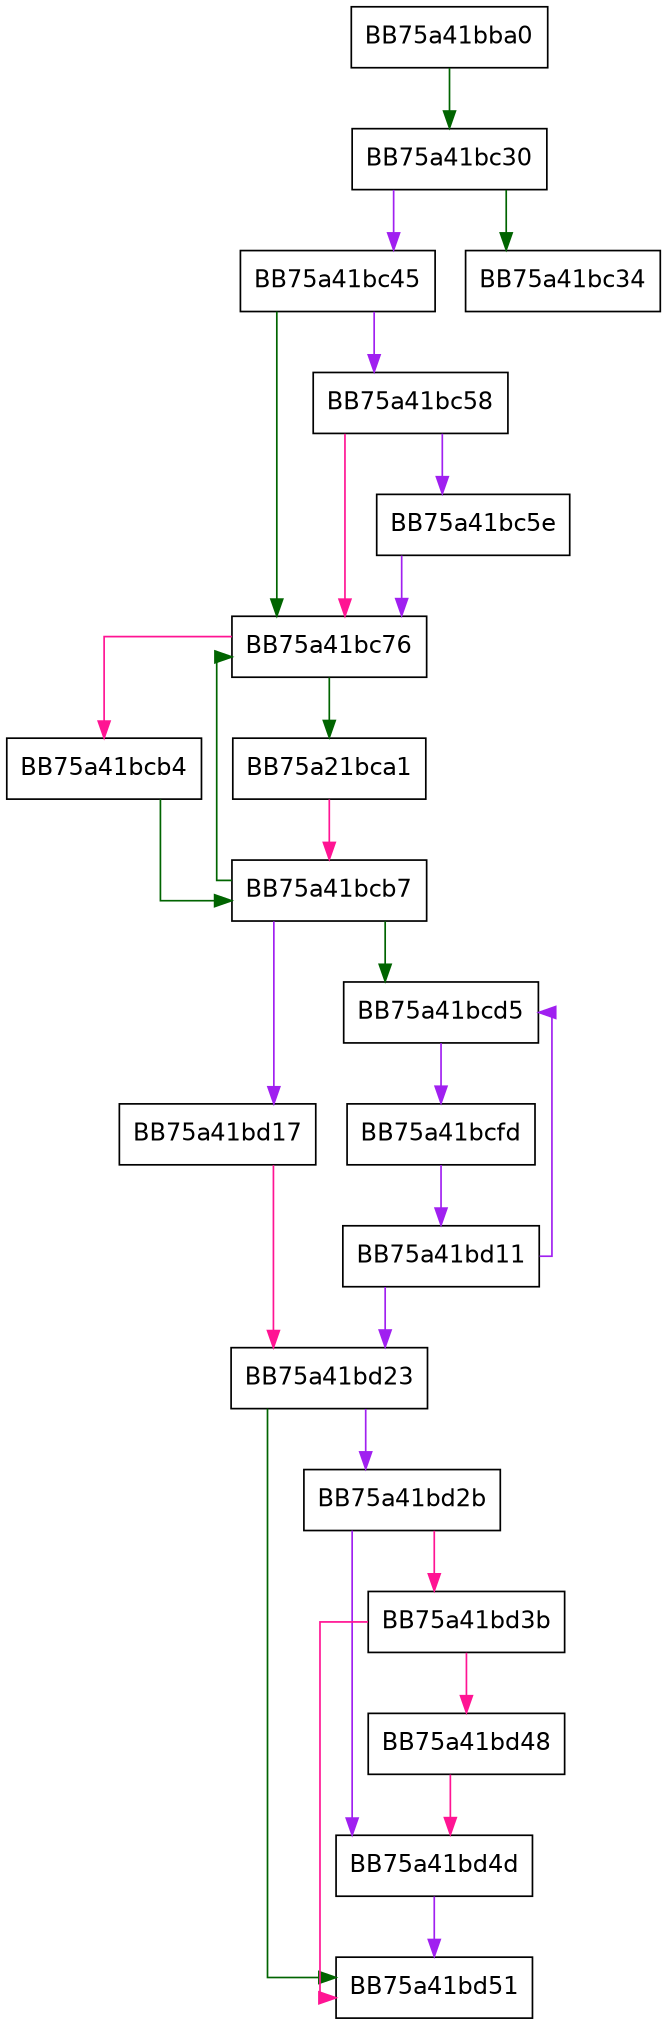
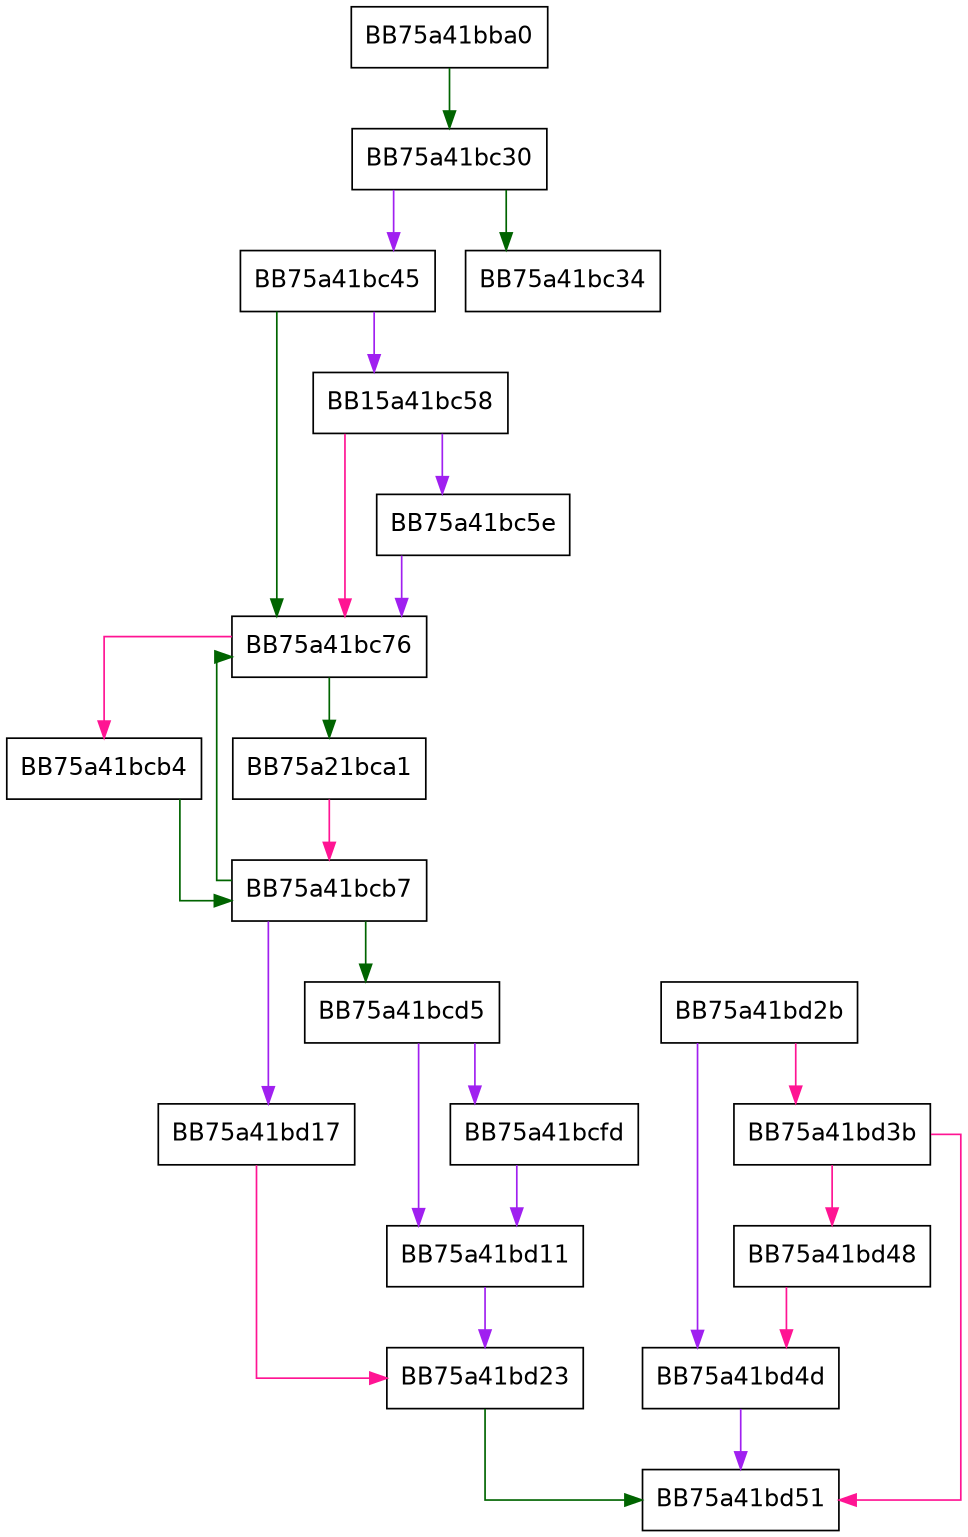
node "BB75a41bc58": label "BB75a41bc58" -> "BB15a41bc58"
edge "BB75a41bd11" -> "BB75a41bcd5": reversed
edge "BB75a41bd23" -> "BB75a41bd2b": removed
